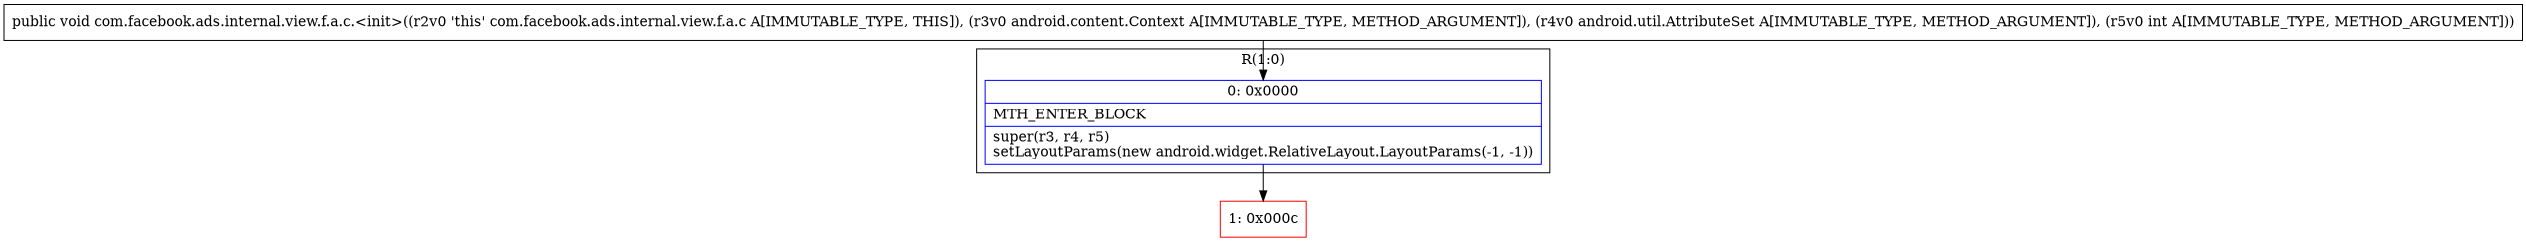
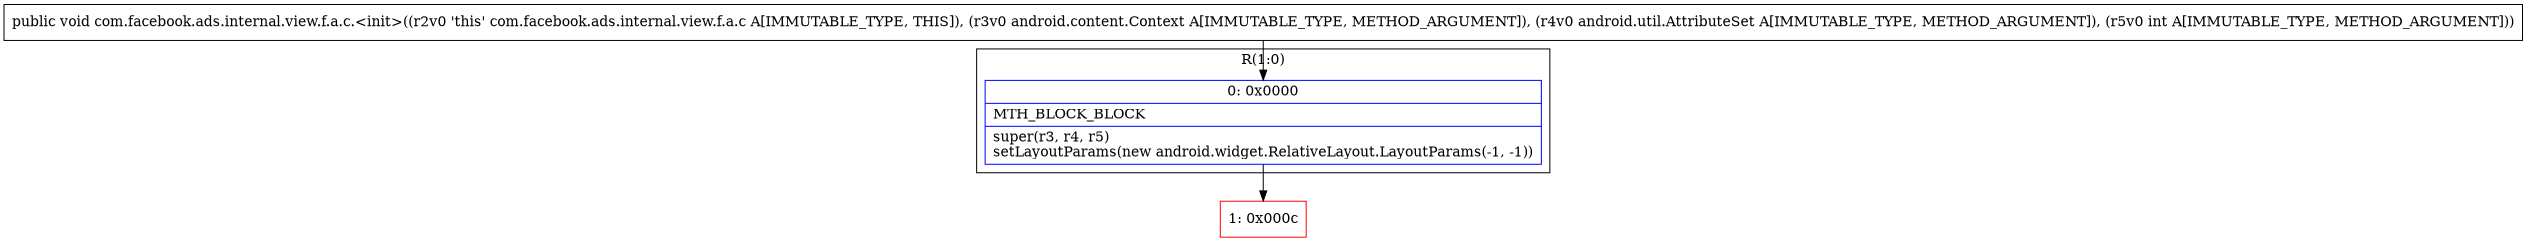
node "0: 0x0000": text "MTH_ENTER_BLOCK" -> "MTH_BLOCK_BLOCK"
